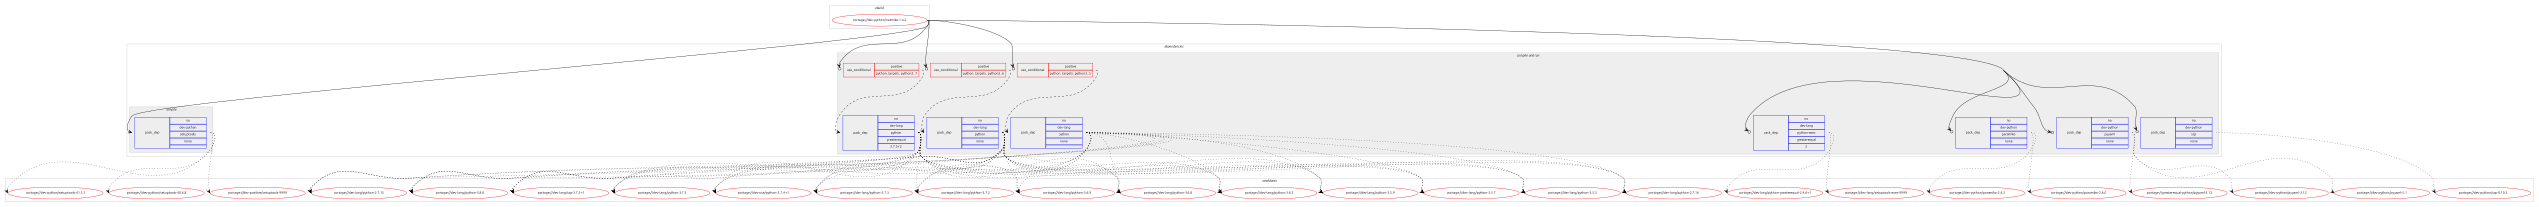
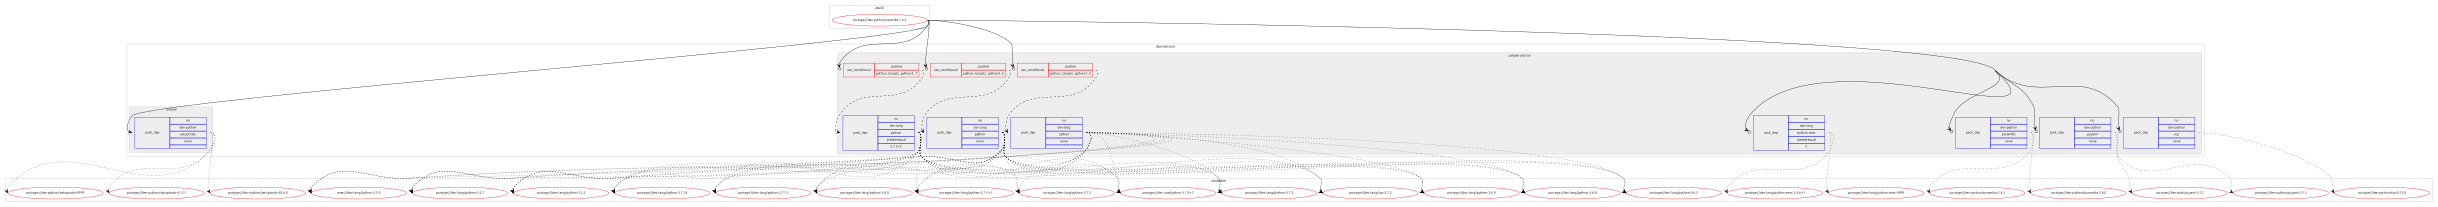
node "portage://dev-positive/setuptools-9999": label "portage://dev-positive/setuptools-9999" -> "portage://dev-python/setuptools-9999"
node "portage://dev-lang/scp-3.7.5-r1": label "portage://dev-lang/scp-3.7.5-r1" -> "portage://dev-lang/python-3.7.5-r1"
node "portage://dev-lang/python-3.7.2": label "portage://dev-lang/python-3.7.2" -> "portage://dev-lang/scp-3.7.2"
node "portage://dev-lang/python-3.5.9": label "portage://dev-lang/python-3.5.9" -> "exec://dev-lang/python-3.5.9"
node "portage://dev-lang/python-greaterequal-2.4.6-r1": label "portage://dev-lang/python-greaterequal-2.4.6-r1" -> "portage://dev-lang/python-exec-2.4.6-r1"
node "portage://dev-lang/setuptools-exec-9999": label "portage://dev-lang/setuptools-exec-9999" -> "portage://dev-lang/python-exec-9999"
node "portage://greaterequal-python/pyyaml-3.13": label "portage://greaterequal-python/pyyaml-3.13" -> "portage://dev-python/pyyaml-3.13"
node "portage://dev-python/pyyaml-3.12": label "portage://dev-python/pyyaml-3.12" -> "portage://dev-pack/pyyaml-3.12"
node "portage://dev-python/pyyaml-5.1": removed
